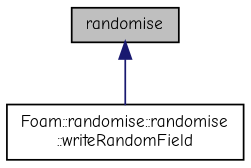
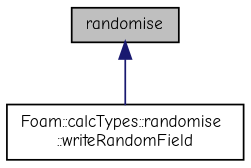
node "Foam::randomise::randomise ::writeRandomField": label "Foam::randomise::randomise ::writeRandomField" -> "Foam::calcTypes::randomise ::writeRandomField"
